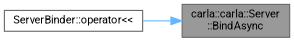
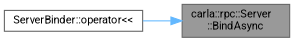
node "carla::carla::Server ::BindAsync": label "carla::carla::Server ::BindAsync" -> "carla::rpc::Server ::BindAsync"
